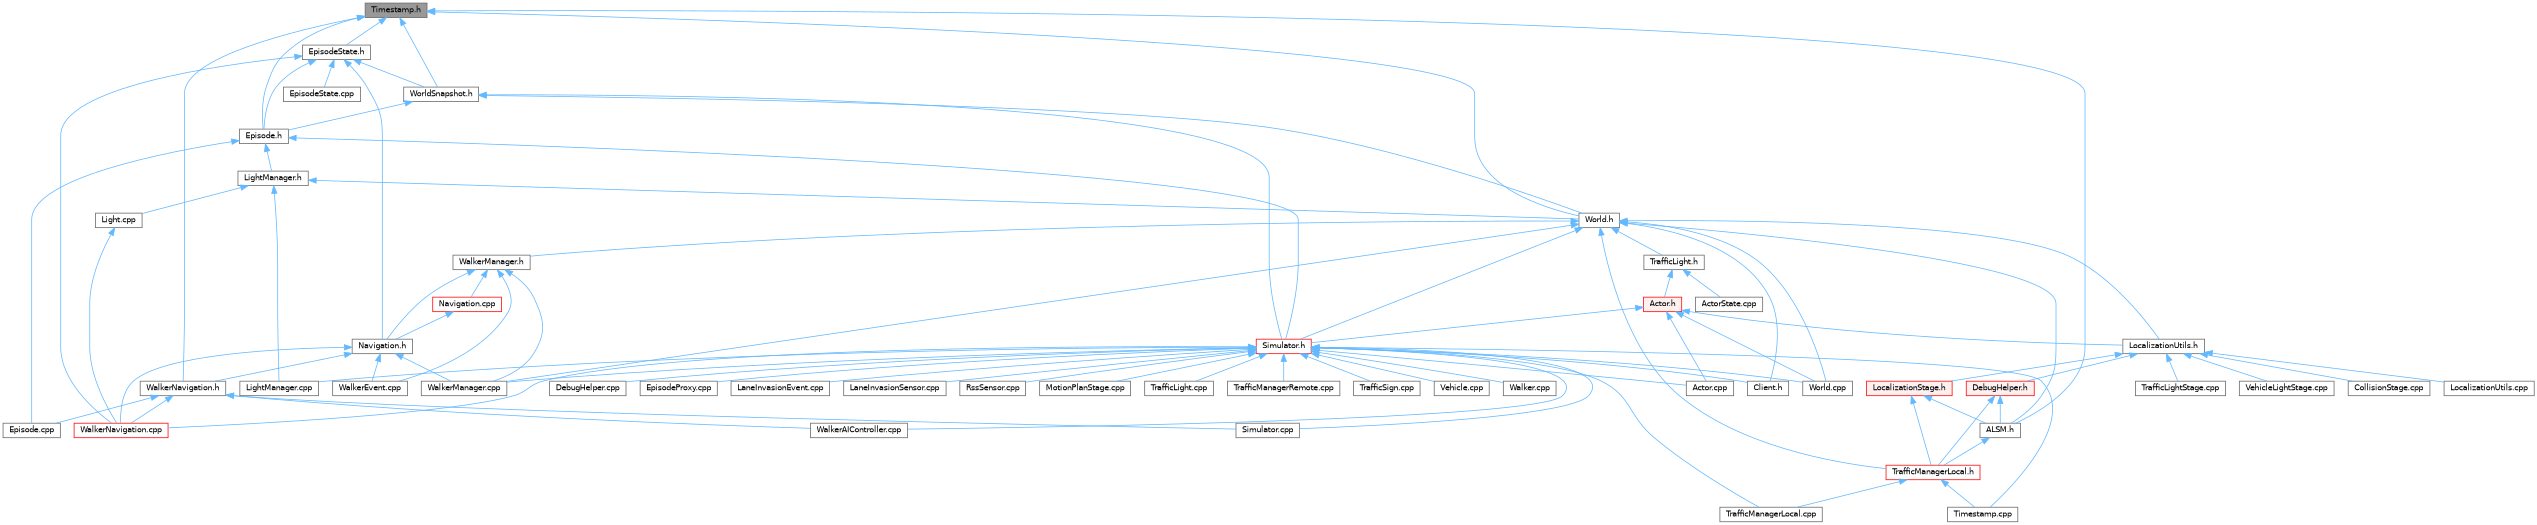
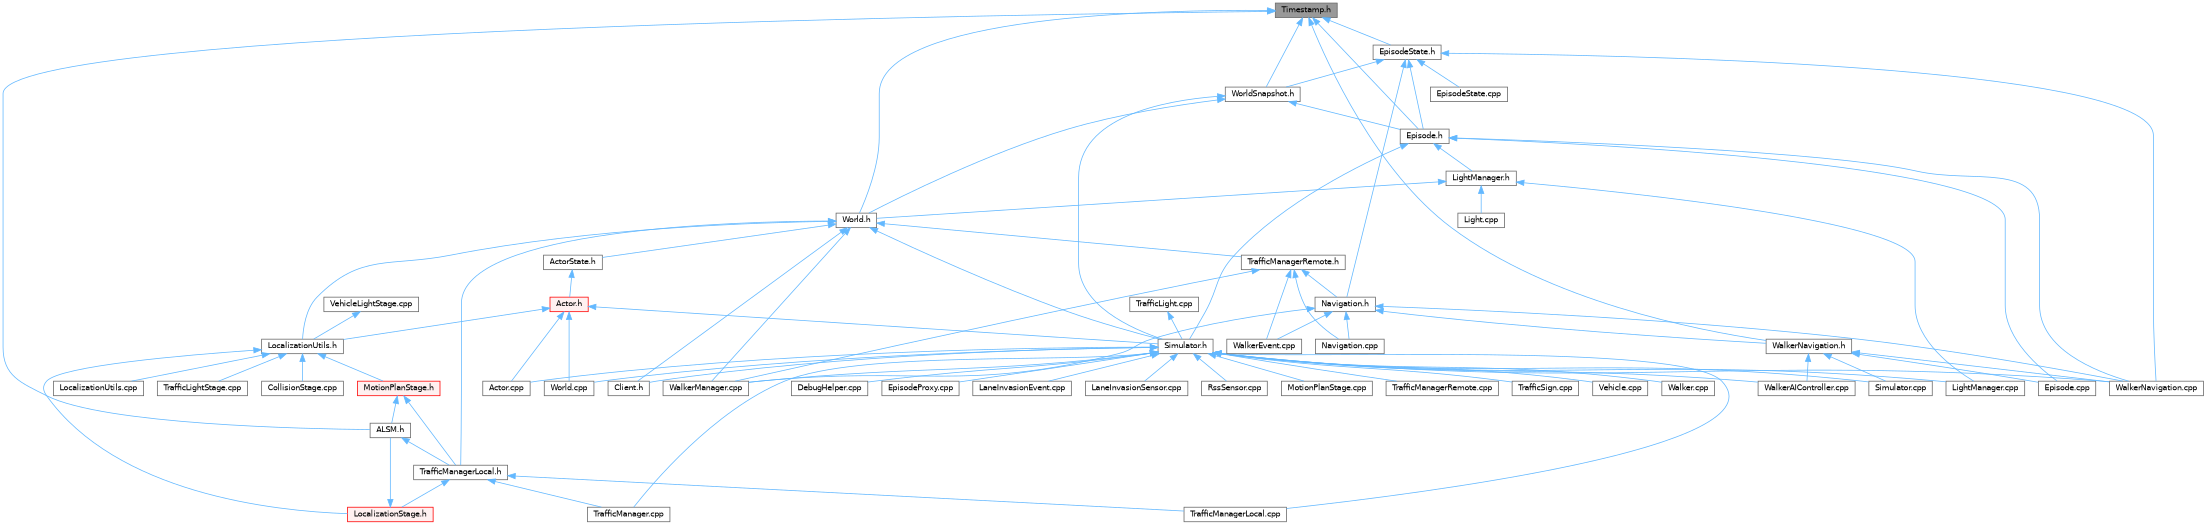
edge "ALSM.h" -> "World.h": removed
node "WalkerManager.h": label "WalkerManager.h" -> "TrafficManagerRemote.h"
node "TrafficLight.h": label "TrafficLight.h" -> "ActorState.h"
edge "World.cpp" -> "World.h": removed
node "Navigation.cpp": color red -> grey40
node "ActorState.cpp": removed
edge "Navigation.h" -> "Navigation.cpp": reversed
edge "WalkerNavigation.cpp" -> "Light.cpp": now "WalkerNavigation.cpp" -> "Episode.h"
node "Simulator.h": color red -> grey40
edge "TrafficLight.cpp" -> "Simulator.h": reversed
edge "VehicleLightStage.cpp" -> "LocalizationUtils.h": reversed
node "DebugHelper.h": label "DebugHelper.h" -> "MotionPlanStage.h"
node "WalkerNavigation.cpp": color red -> grey40
edge "TrafficManagerLocal.h" -> "LocalizationStage.h": reversed
node "TrafficManagerLocal.h": color red -> grey40
node "Timestamp.cpp": label "Timestamp.cpp" -> "TrafficManager.cpp"
